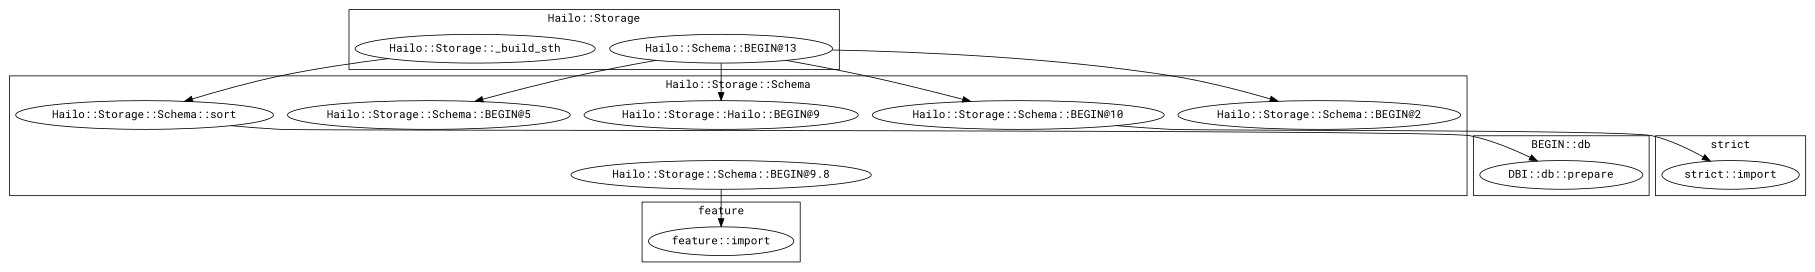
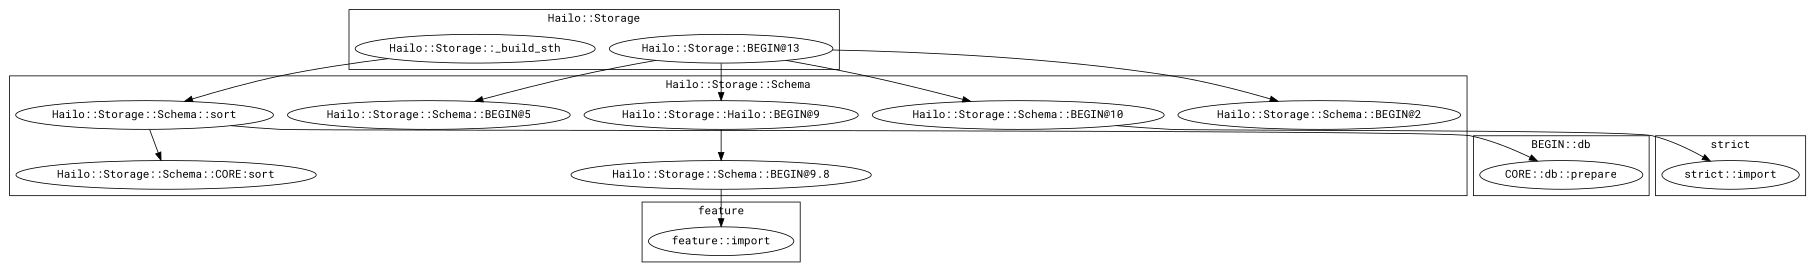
node "Hailo::Schema::BEGIN@13": label "Hailo::Schema::BEGIN@13" -> "Hailo::Storage::BEGIN@13"
edge "Hailo::Storage::Hailo::BEGIN@9" -> "Hailo::Storage::Schema::BEGIN@9.8": added
node "Hailo::Storage::Schema::CORE:sort": added
node "DBI::db::prepare": label "DBI::db::prepare" -> "CORE::db::prepare"
